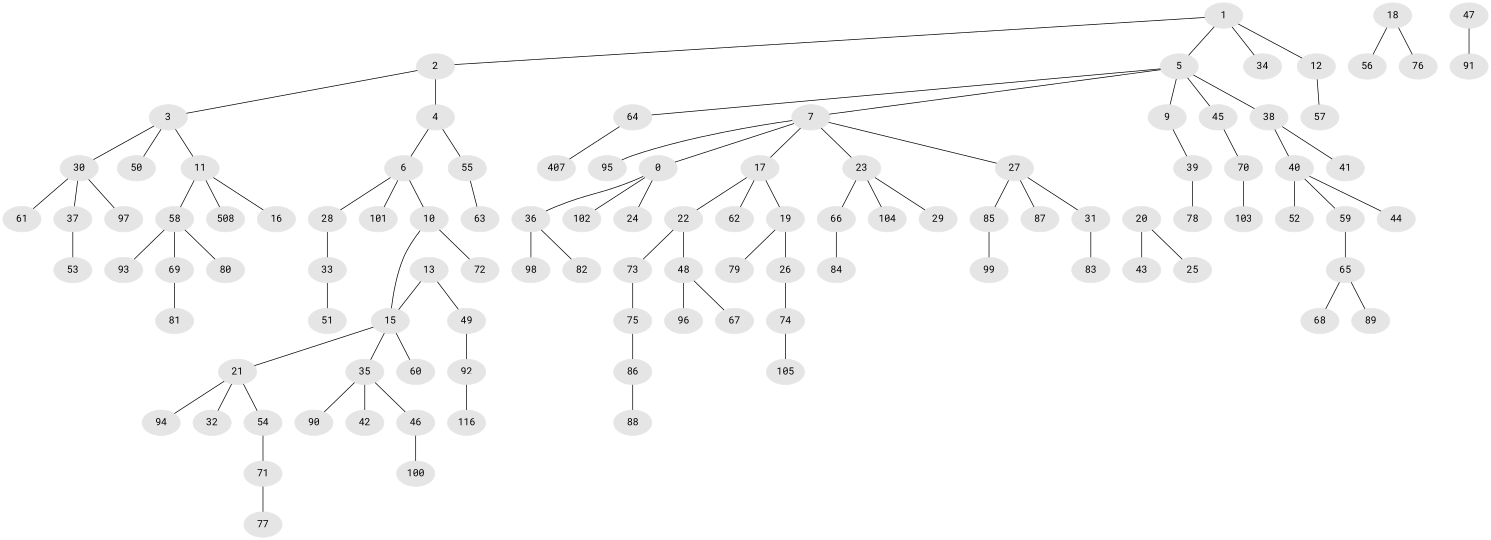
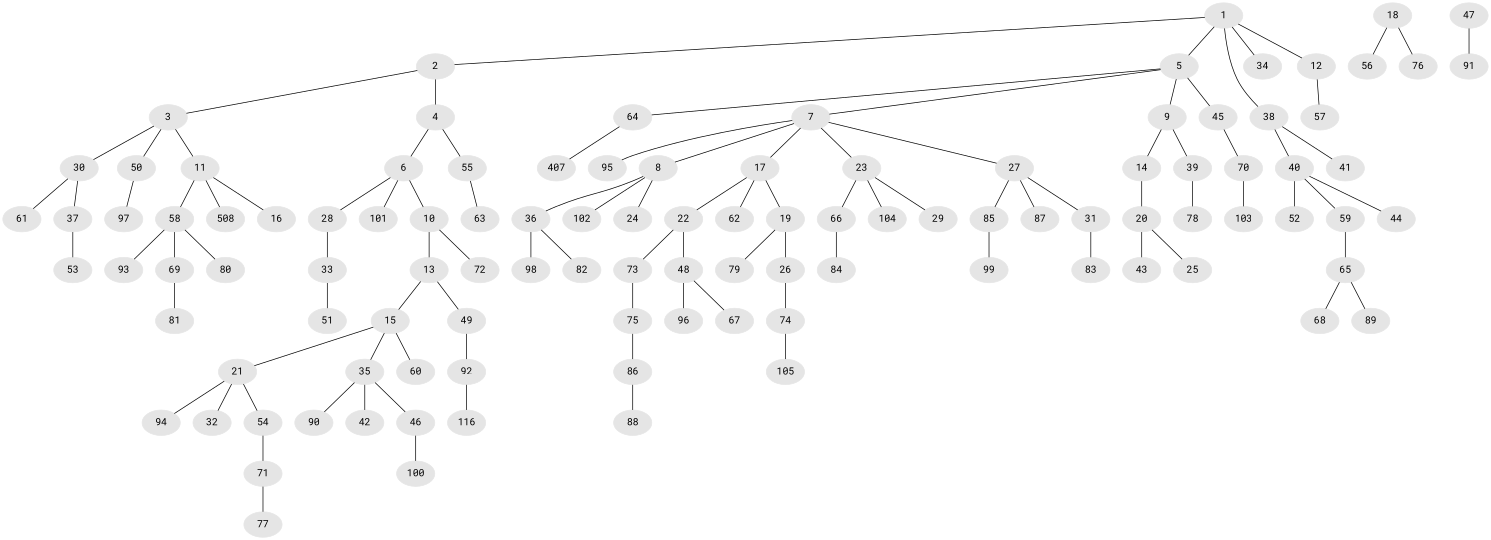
edge "5" -- "38": now "1" -- "38"
node "0": label "0" -> "8"
node "14": added
edge "30" -- "97": now "50" -- "97"
edge "10" -- "15": now "10" -- "13"
